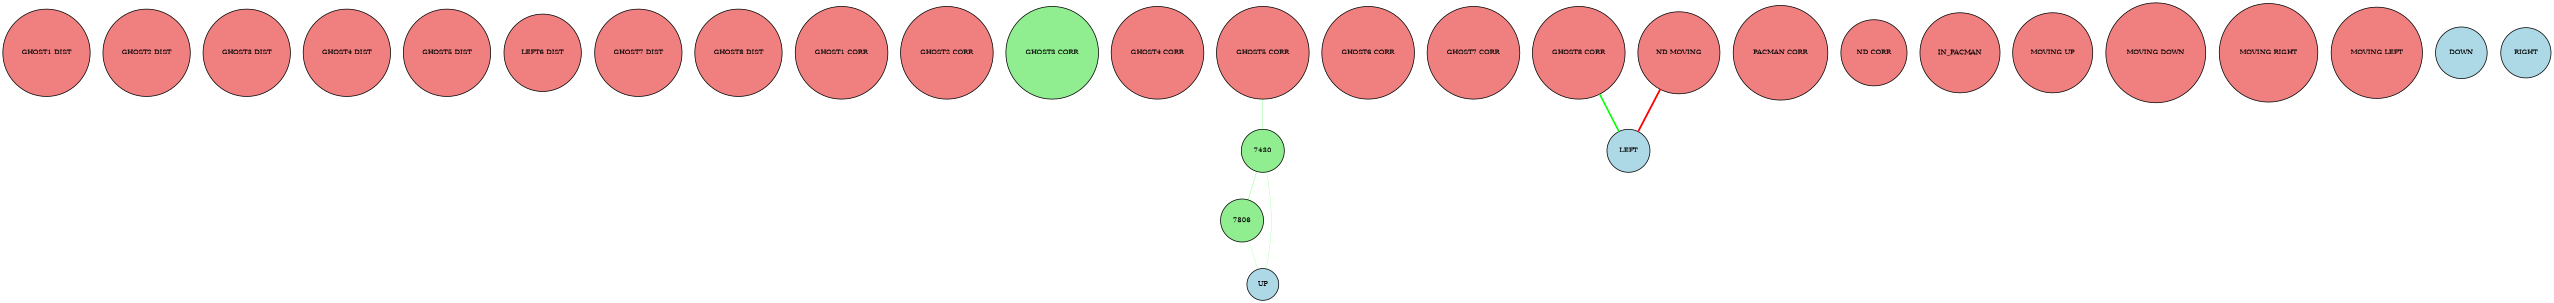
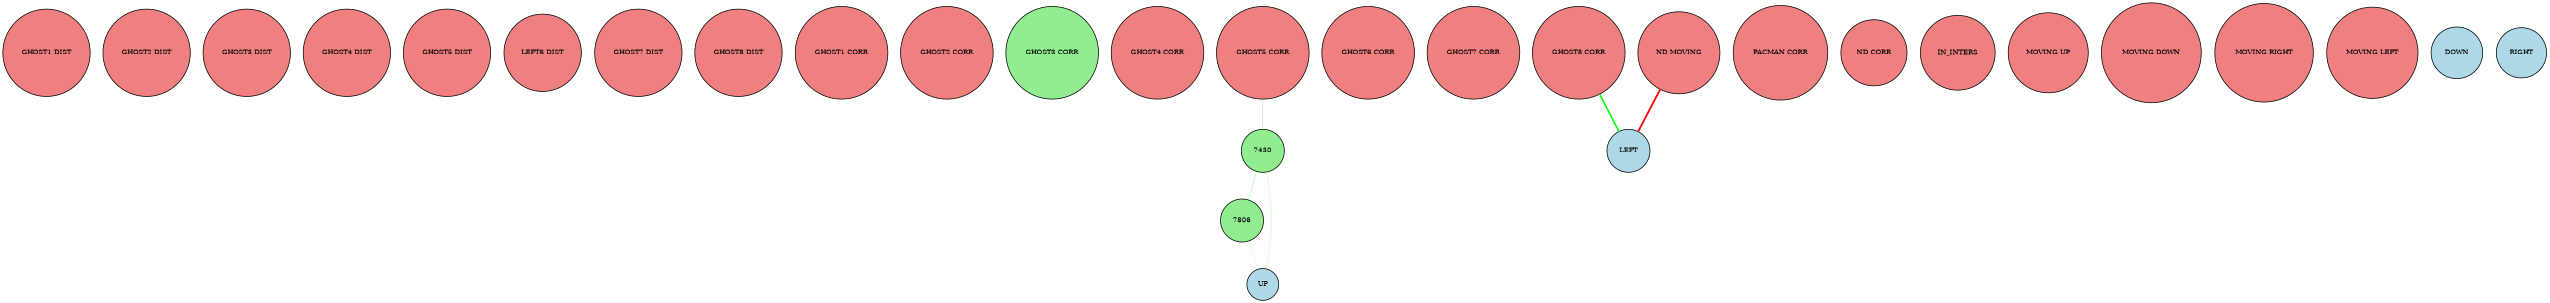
node "IN_PACMAN": label "IN_PACMAN" -> "IN_INTERS"
